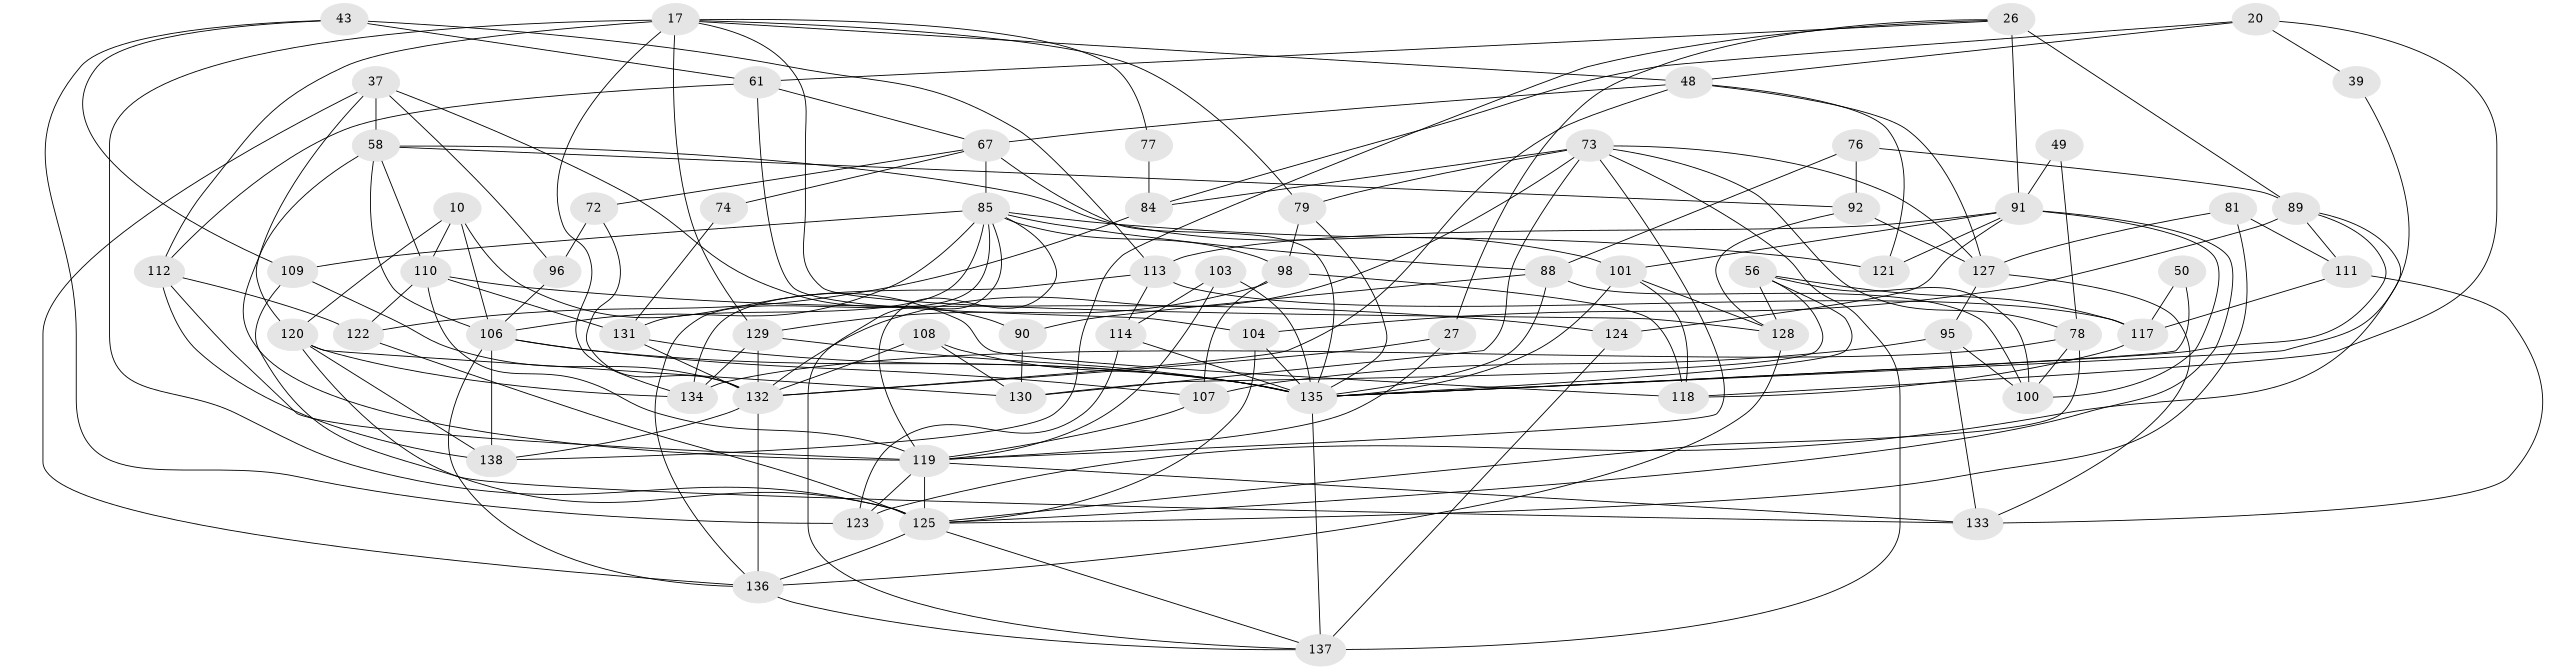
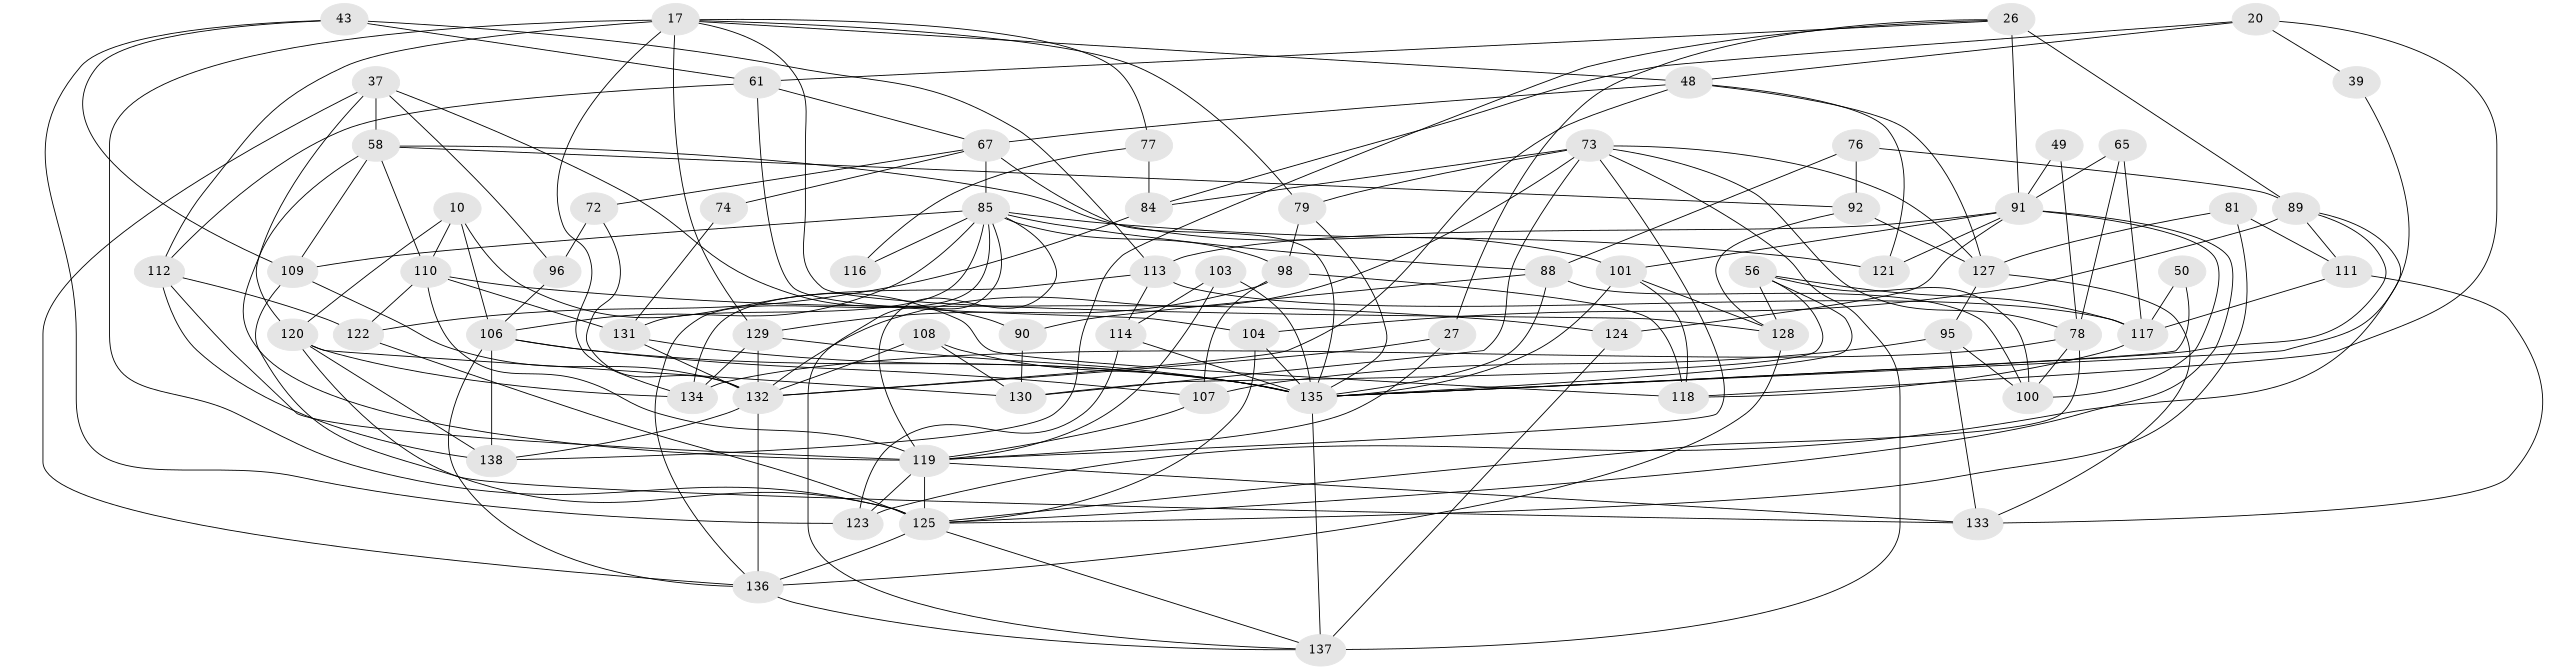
node "65": added
node "116": added
edge "58" -- "106": now "58" -- "109"
